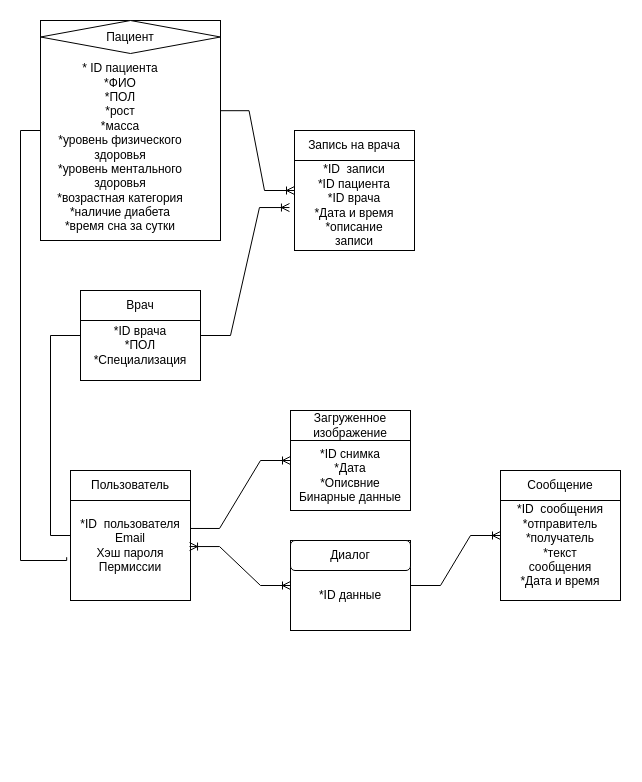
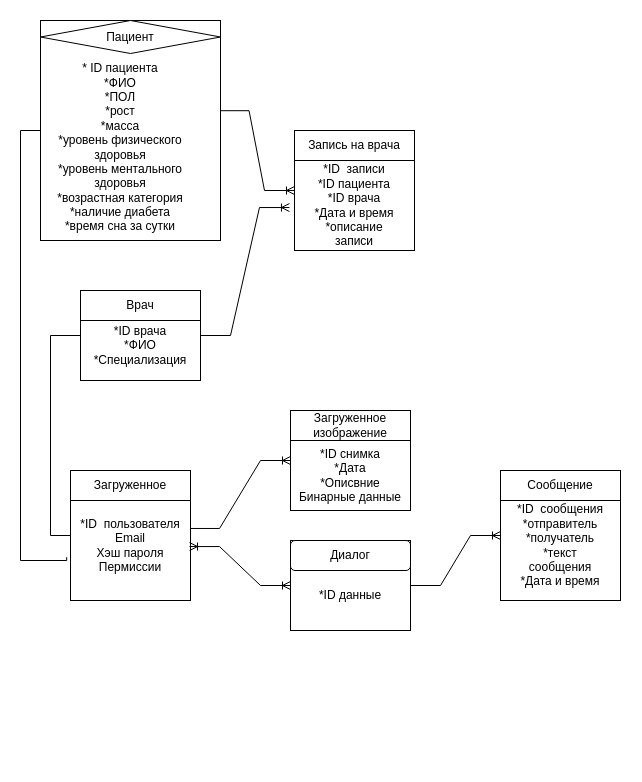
node "*ID врача *ПОЛ *Специализация": label "*ID врача *ПОЛ *Специализация" -> "*ID врача *ФИО *Специализация"
node "Пользователь": label "Пользователь" -> "Загруженное"
